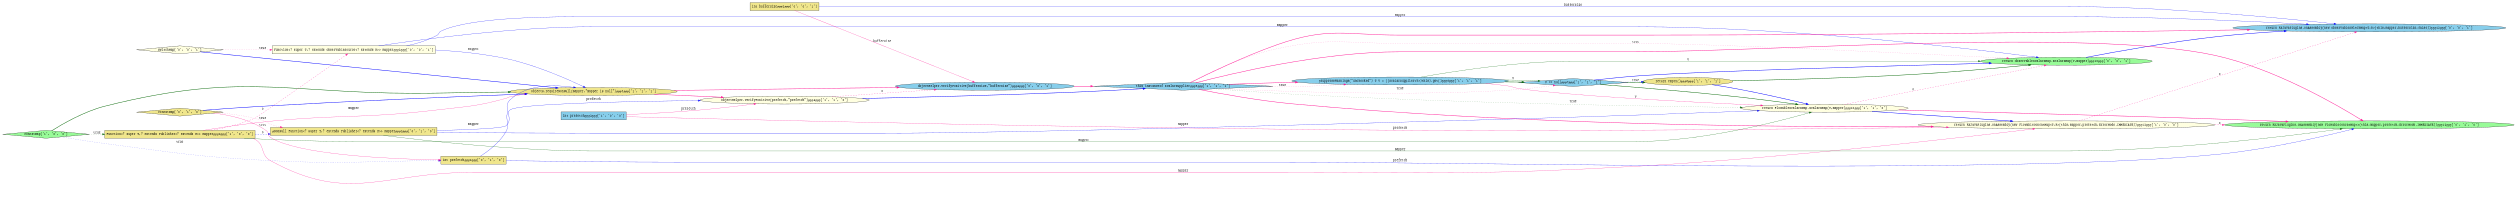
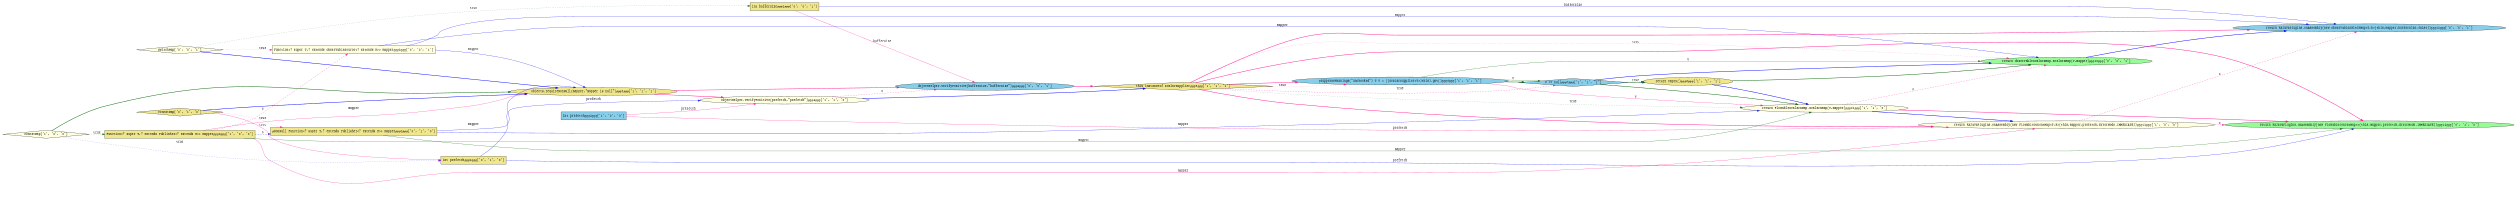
edge "switchMap['0', '0', '1']" -> "int bufferSize@@@2@@@['0', '0', '1']": added, label "true"
node "this instanceof ScalarSupplier@@@5@@@['1', '1', '1']": fillcolor skyblue -> khaki
edge "this instanceof ScalarSupplier@@@5@@@['1', '1', '1']" -> "v == null@@@7@@@['1', '1', '1']": style dotted -> dashed
node "concatMap['1', '0', '0']": fillcolor palegreen -> lightyellow
